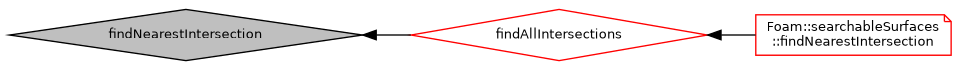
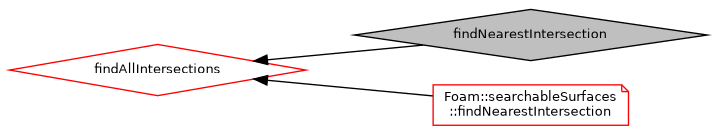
edge "findAllIntersections" -> "findNearestIntersection": reversed
